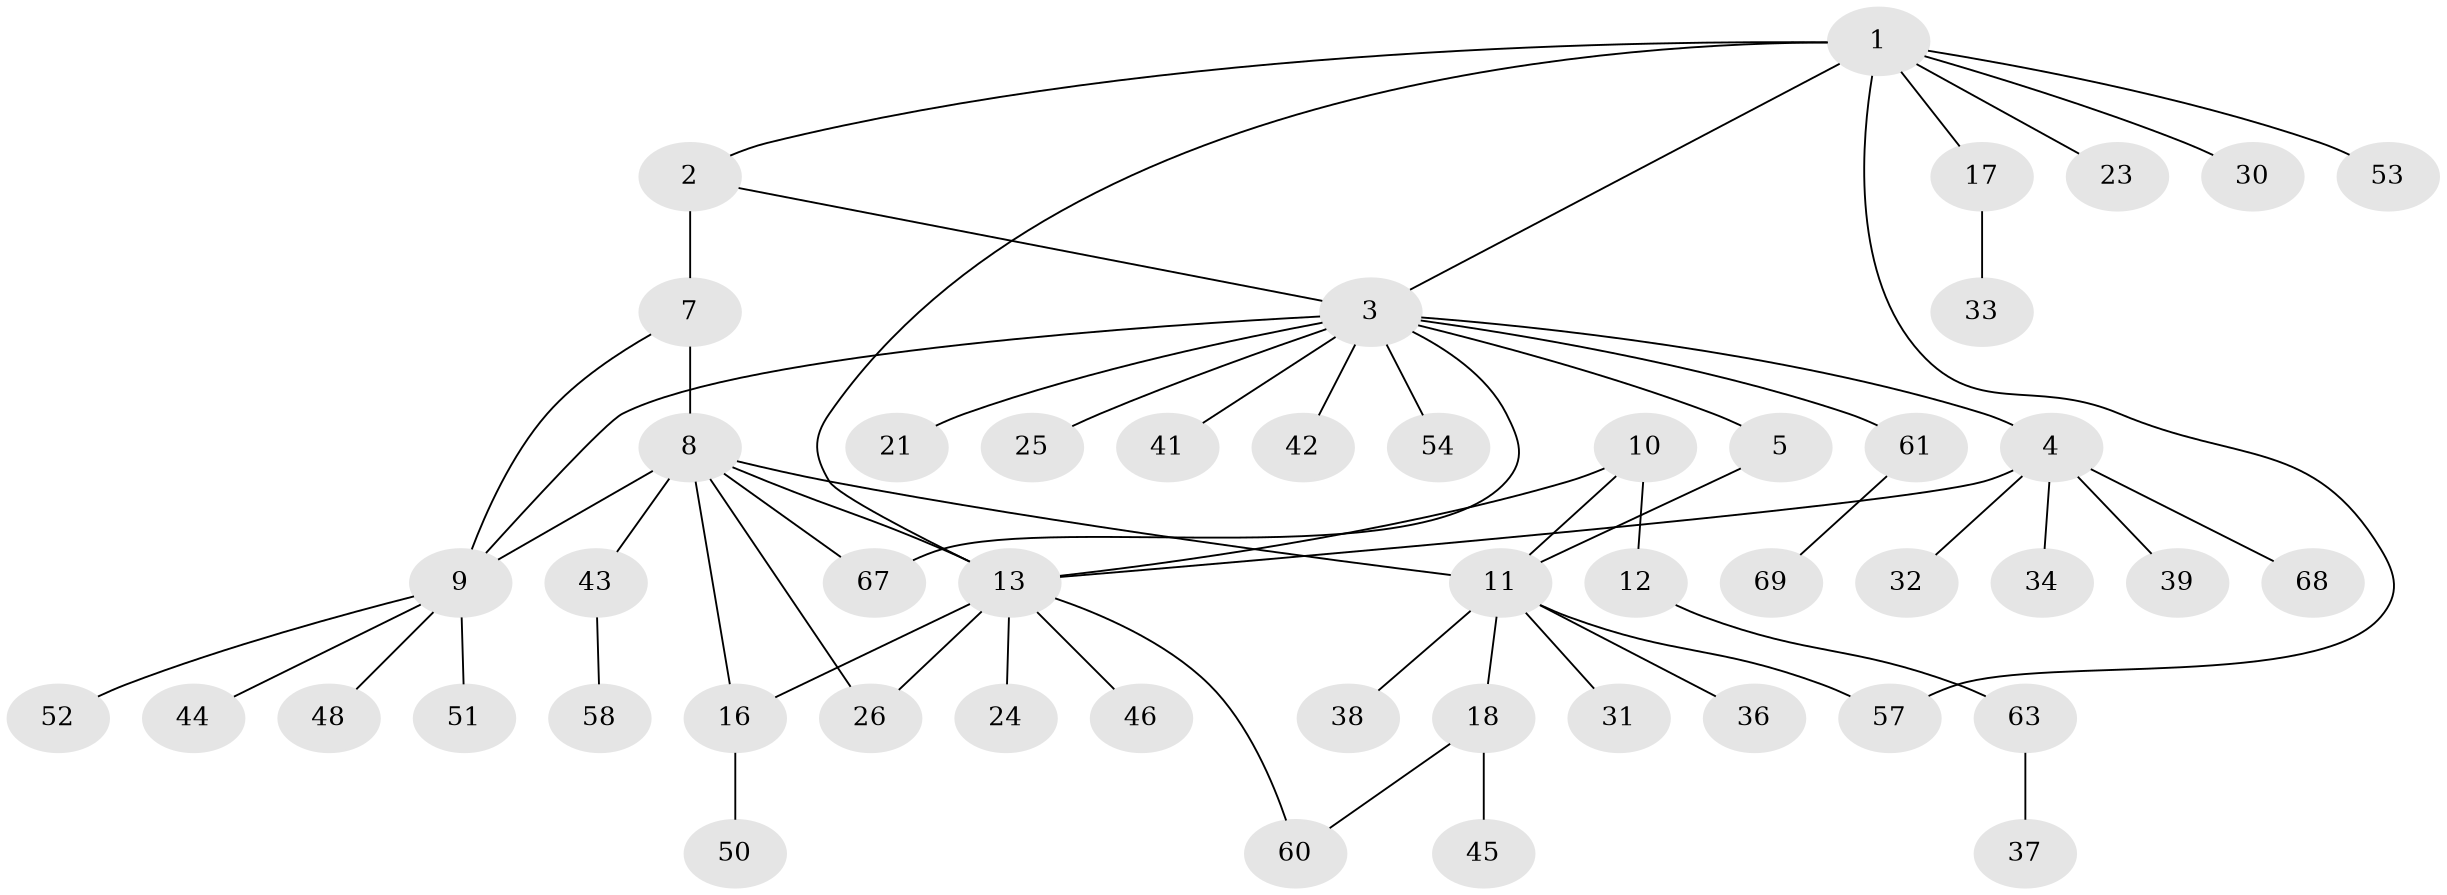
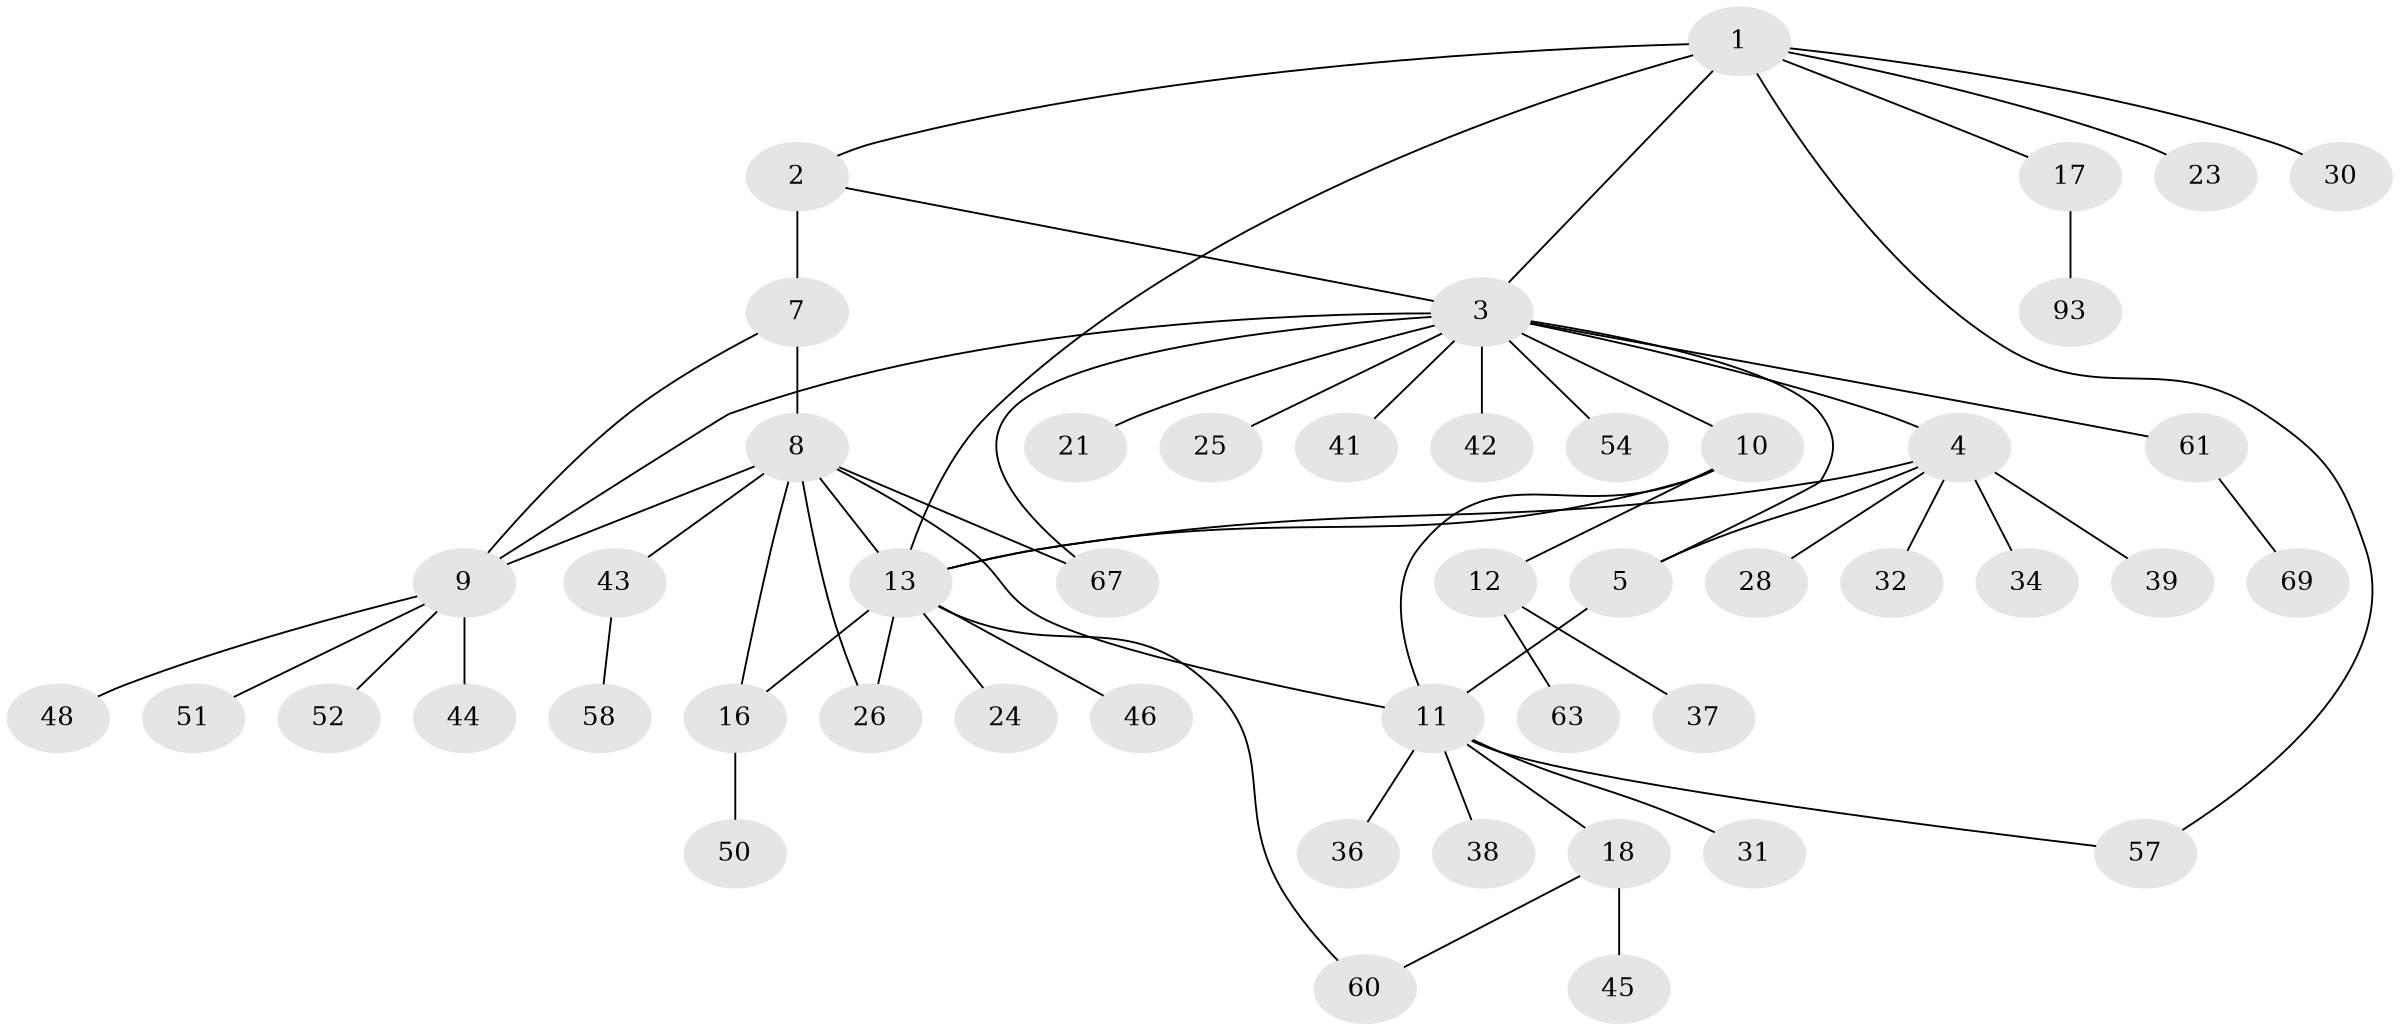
node "53": removed
node "33": label "33" -> "93"
edge "3" -- "10": added
edge "4" -- "5": added
node "68": label "68" -> "28"
edge "63" -- "37": now "12" -- "37"
